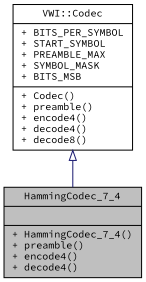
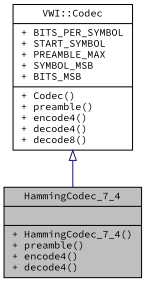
node "VWI::Codec": text "+ SYMBOL_MASK" -> "+ SYMBOL_MSB"
